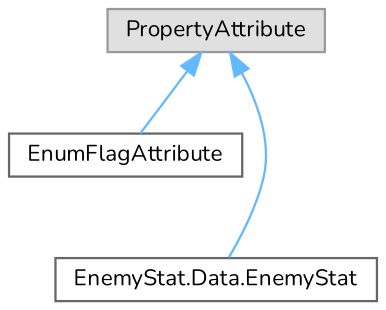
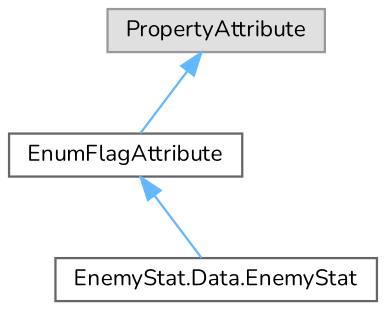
edge "EnemyStat.Data.EnemyStat" -> "PropertyAttribute": now "EnemyStat.Data.EnemyStat" -> "EnumFlagAttribute"
